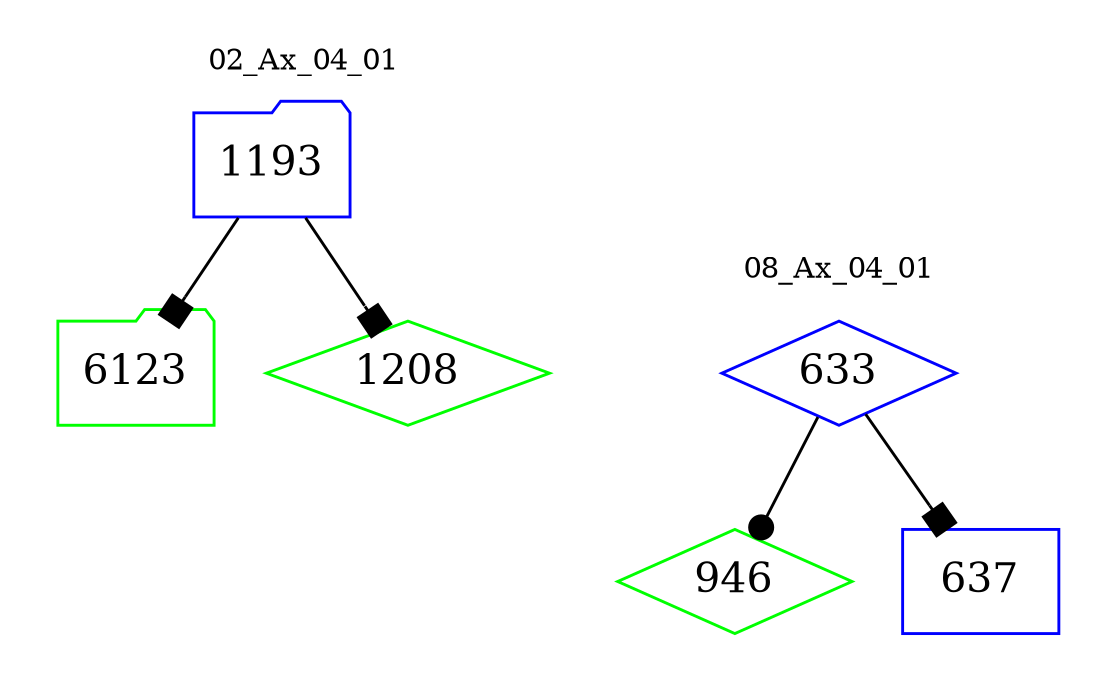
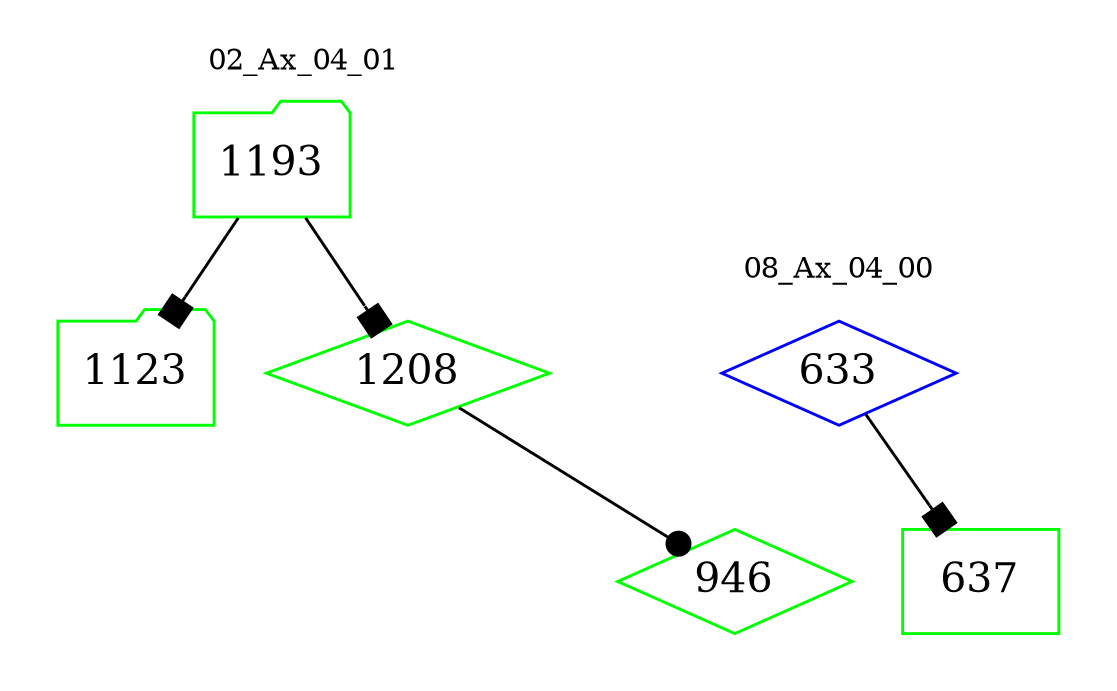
node "1193": color blue -> green
cluster "08_Ax_04_01": label "08_Ax_04_01" -> "08_Ax_04_00"
node "6123": label "6123" -> "1123"
edge "633" -> "946": now "1208" -> "946"
node "637": color blue -> green
